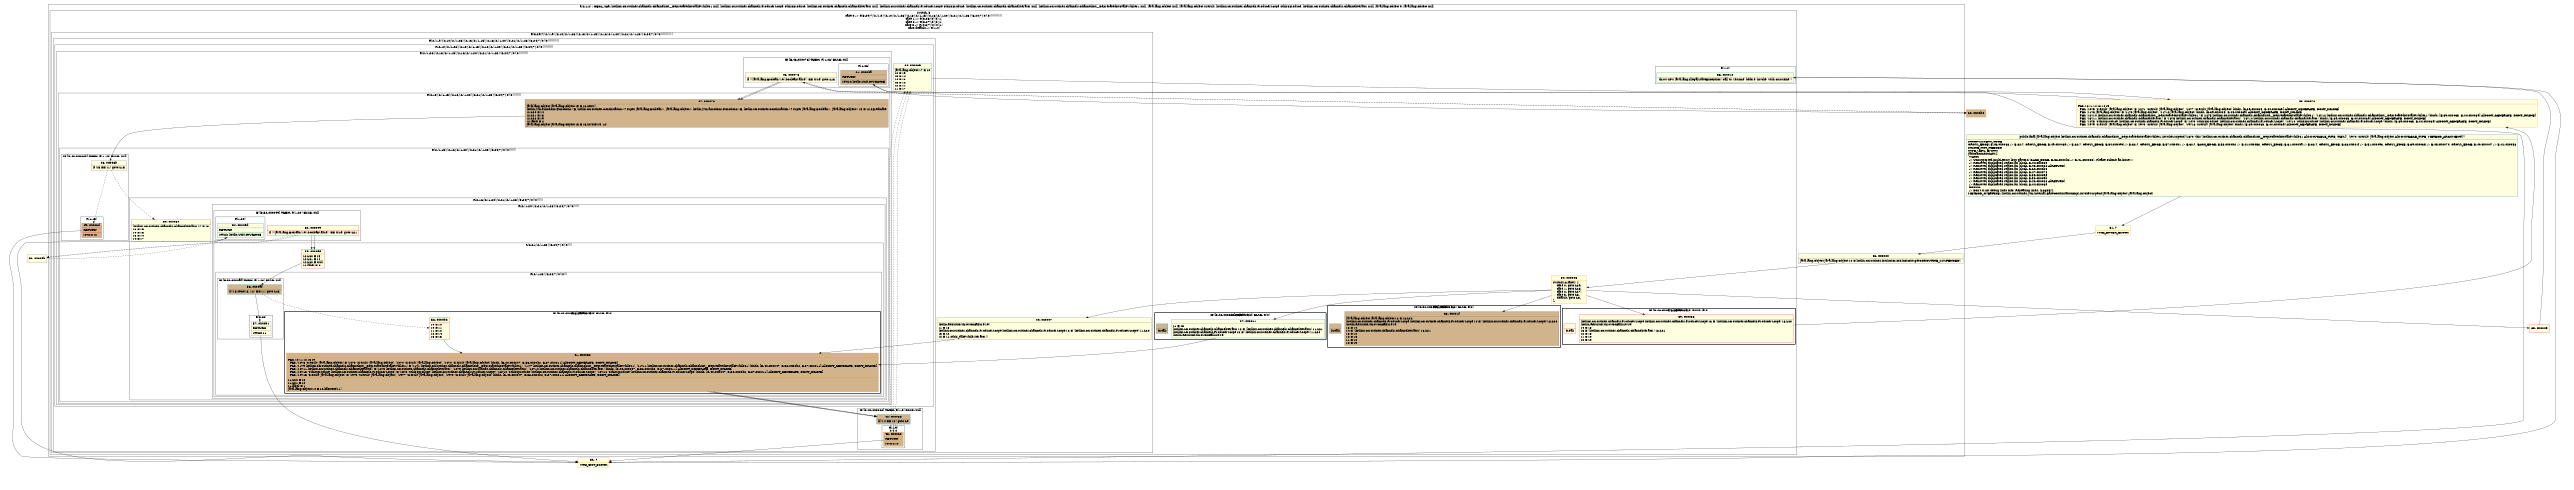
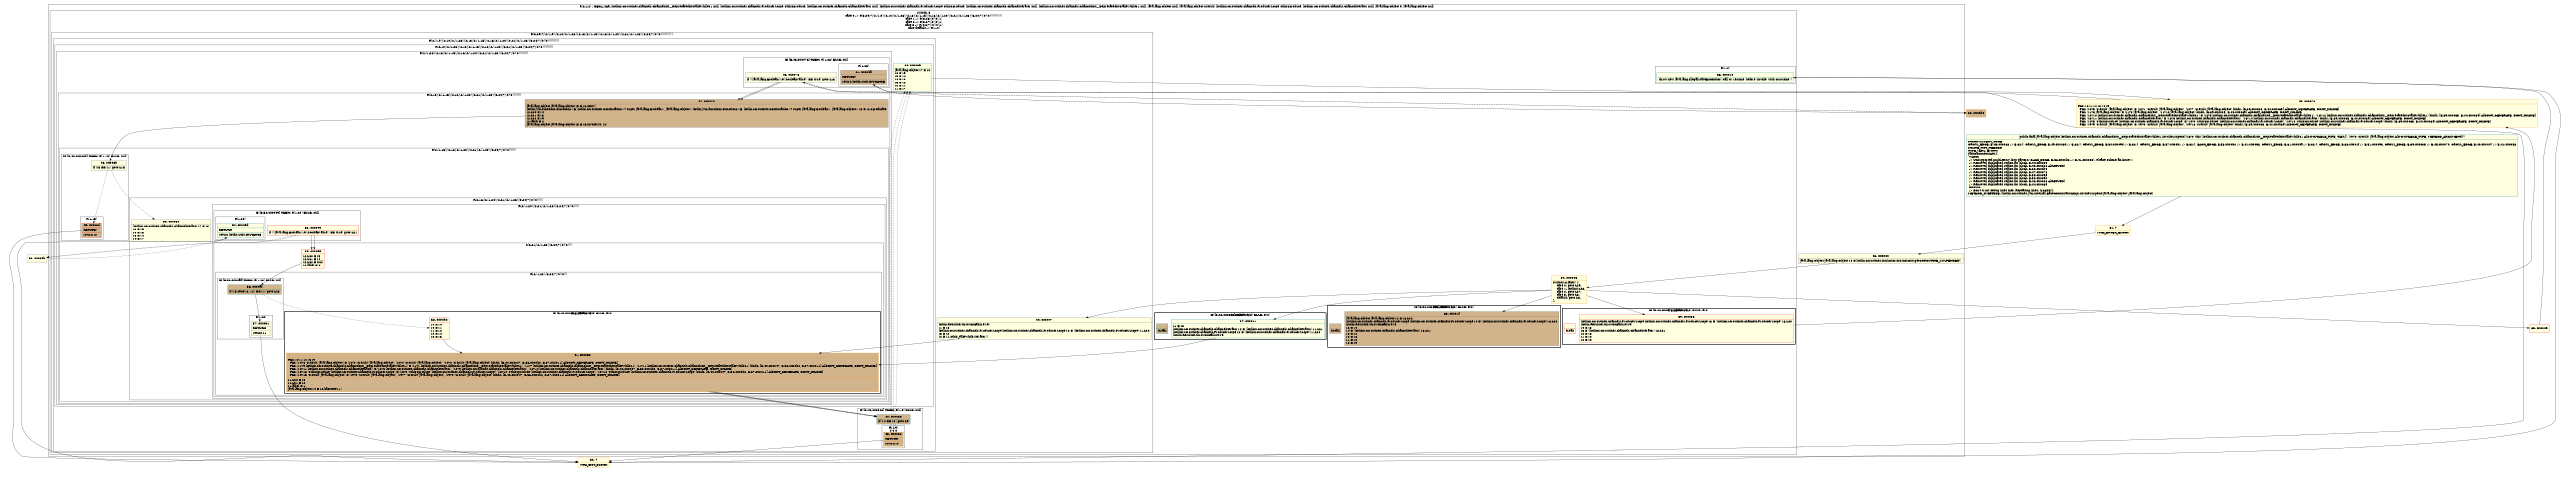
node "34: 0x0006": text "case 1: goto L28;" -> "case 1: kotlinx L28;"
cluster "R(3:23)": label "R(3:23)" -> "R(1:23)"
